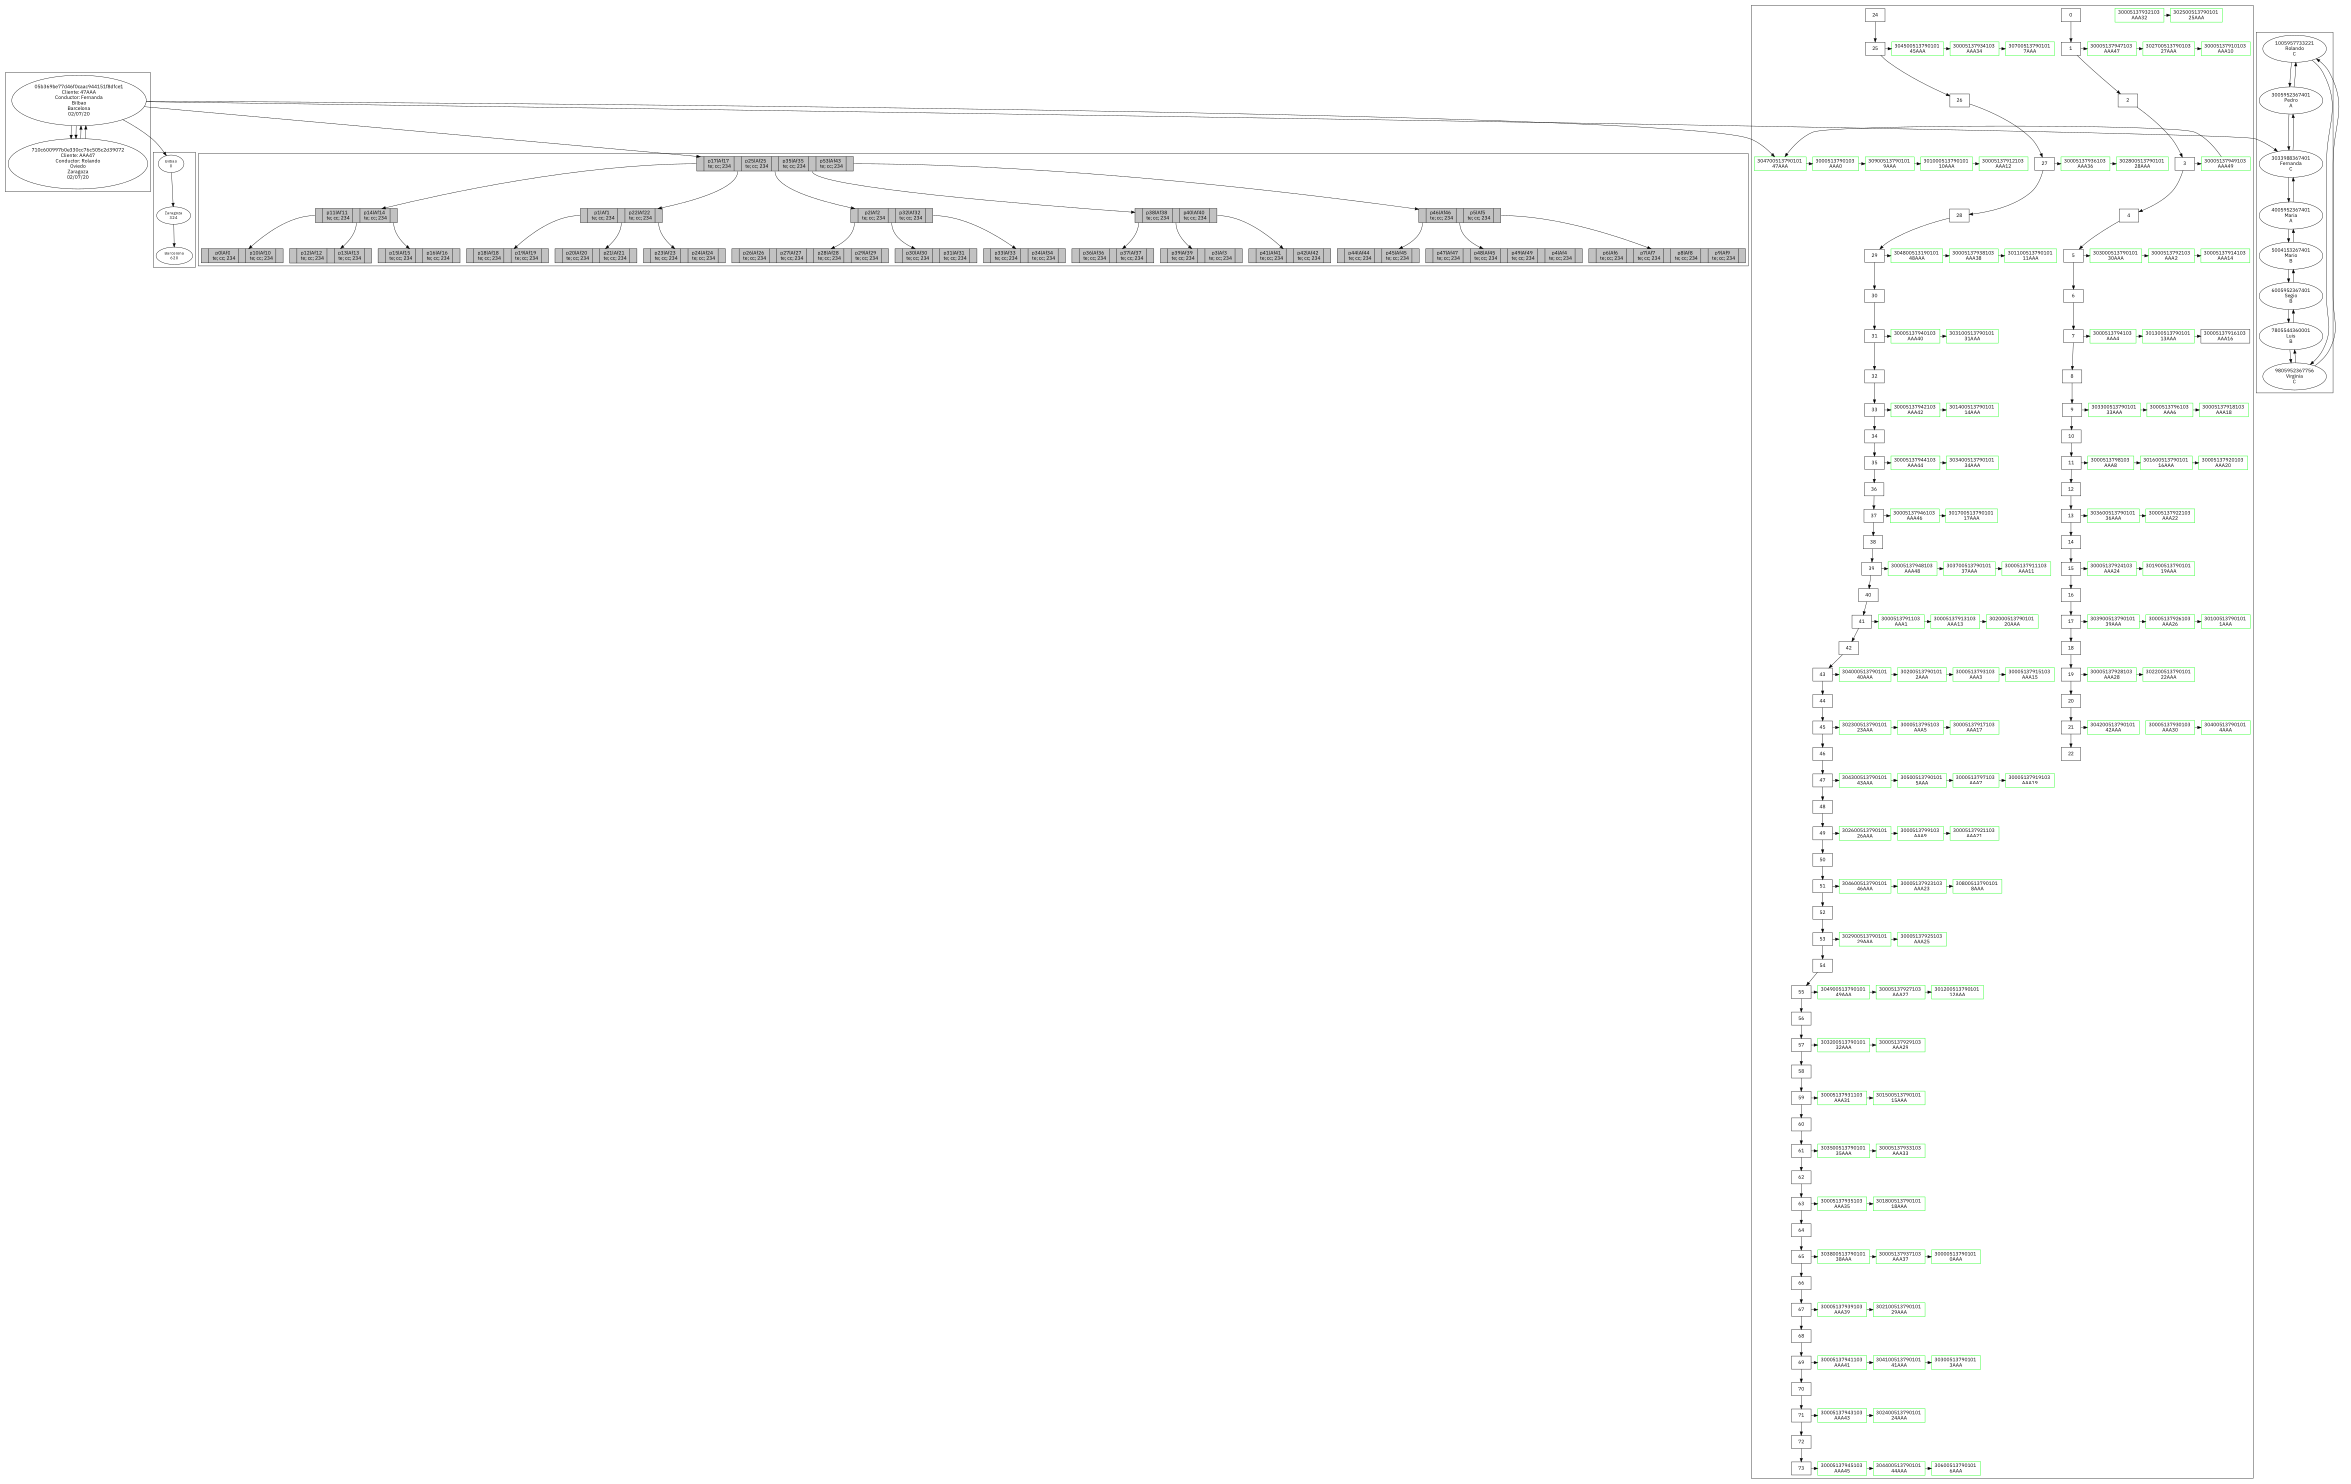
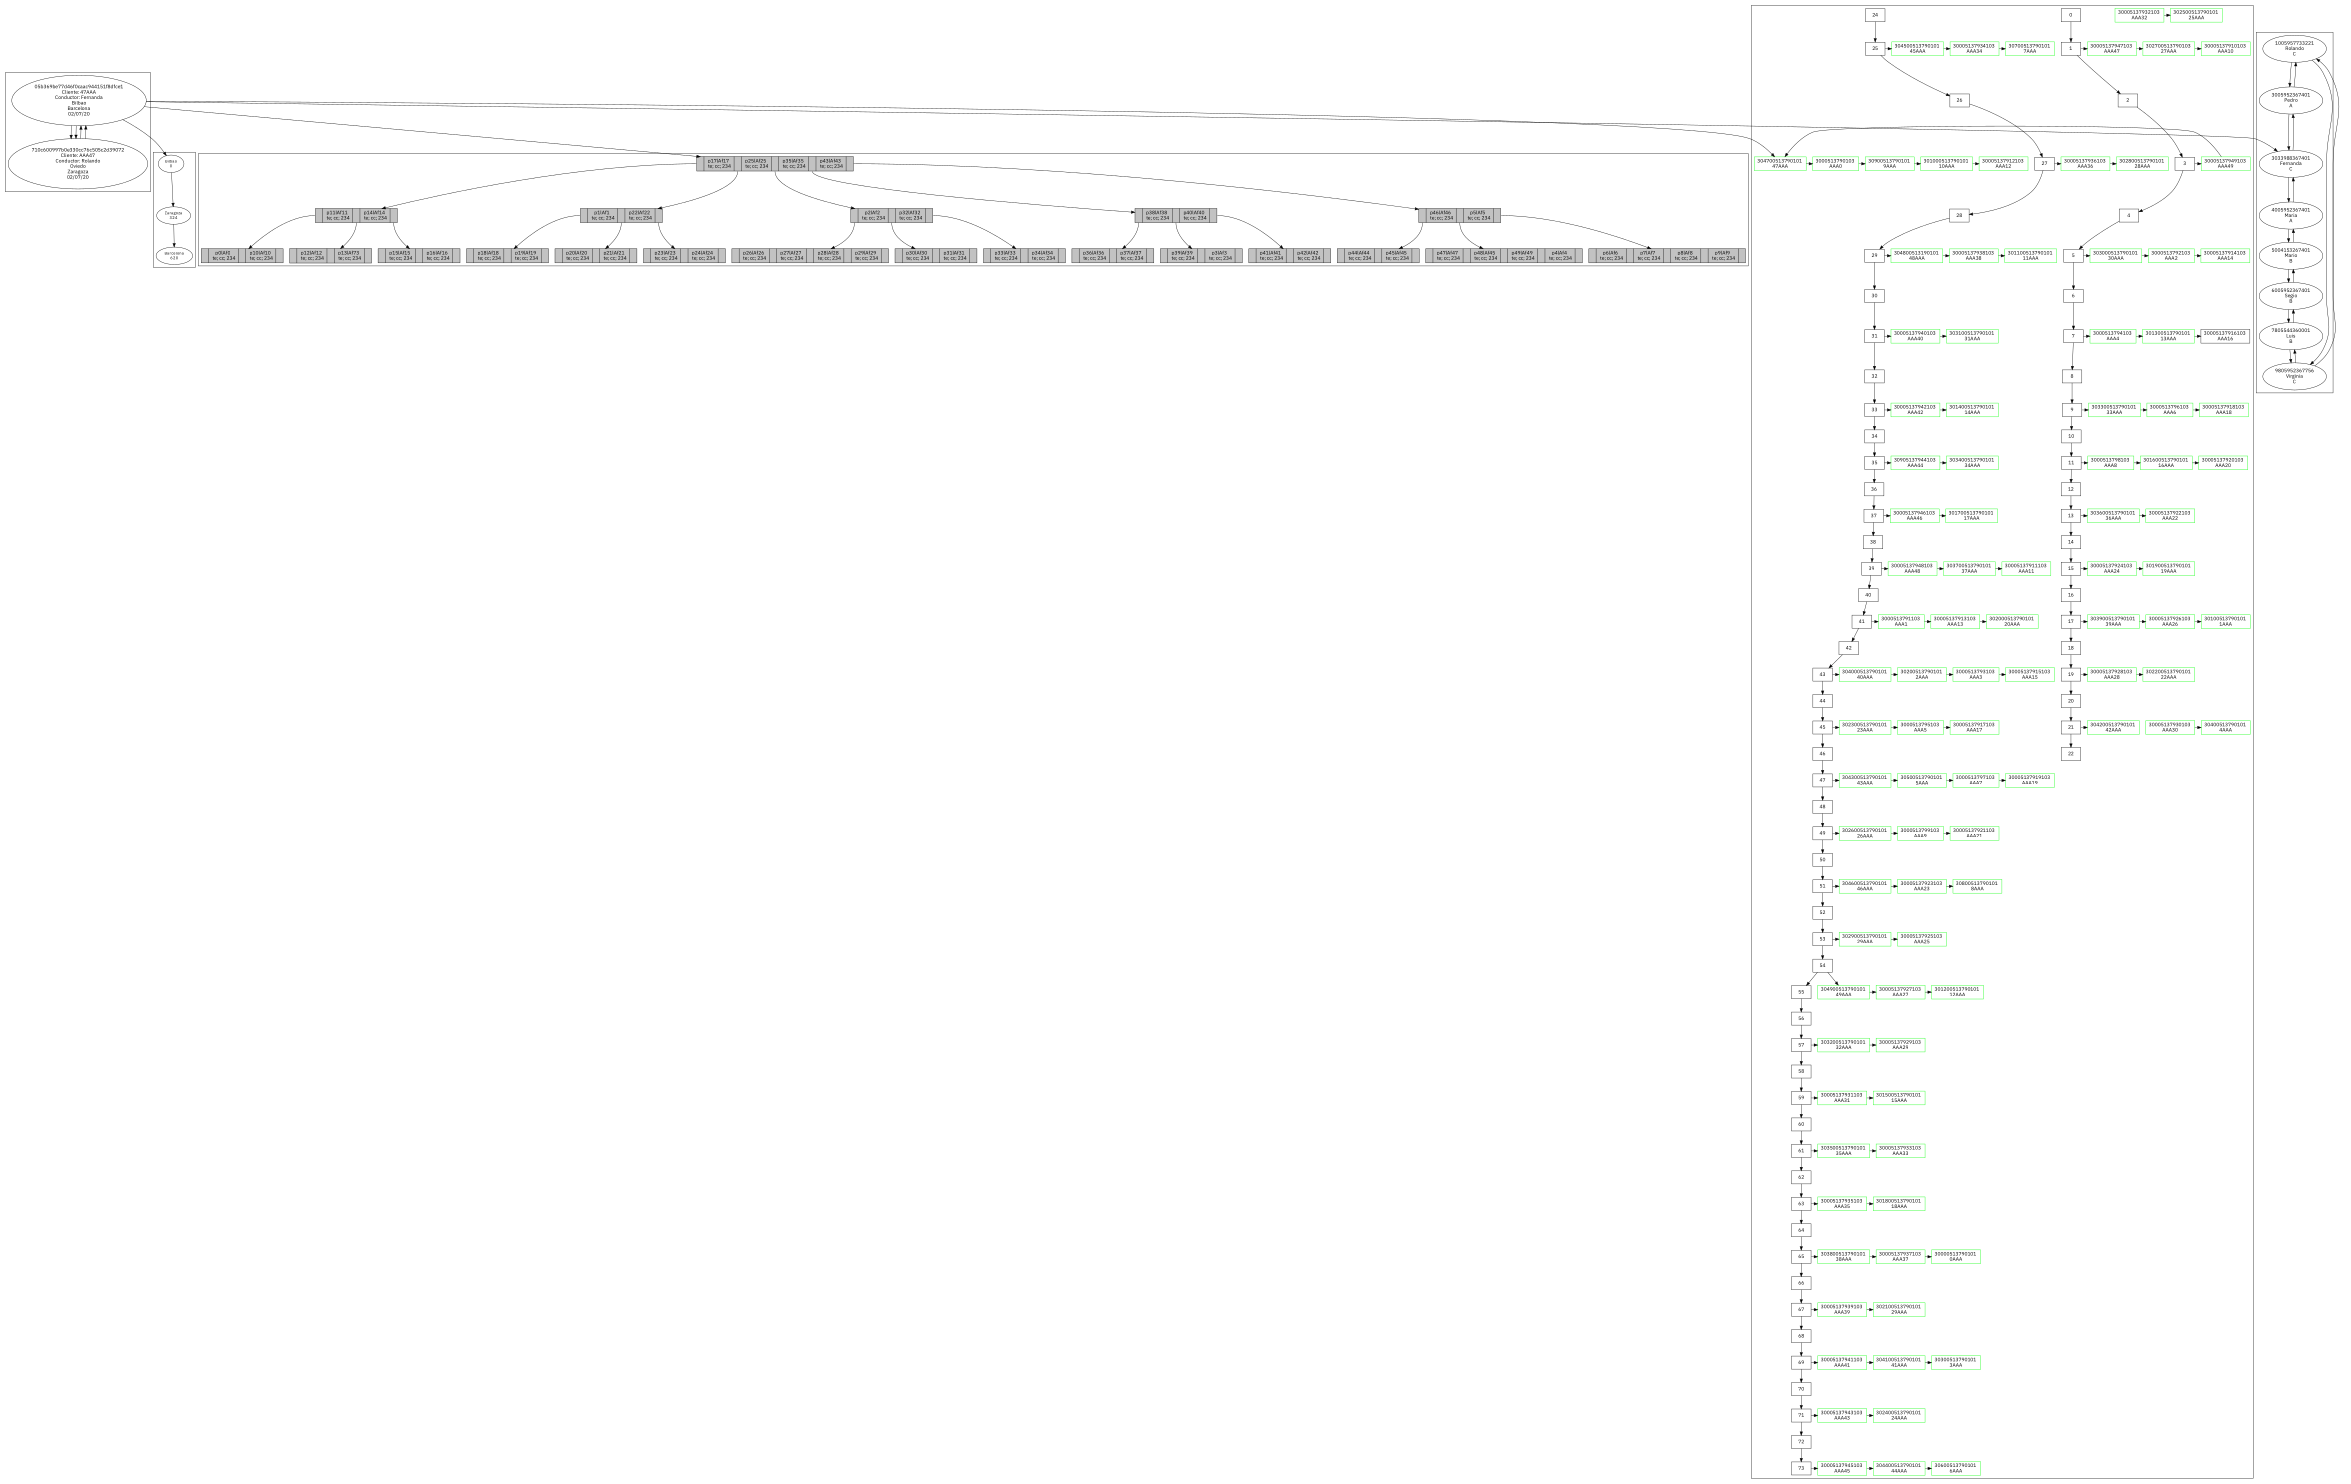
node "p17lAf17": text "p53lAf43" -> "p43lAf43"
node "p12lAf12": text "p13lAf13" -> "p13lAf73"
node "30005137944103 AAA44": label "30005137944103 AAA44" -> "30905137944103 AAA44"
edge "55" -> "304900513790101 49AAA": now "54" -> "304900513790101 49AAA"
